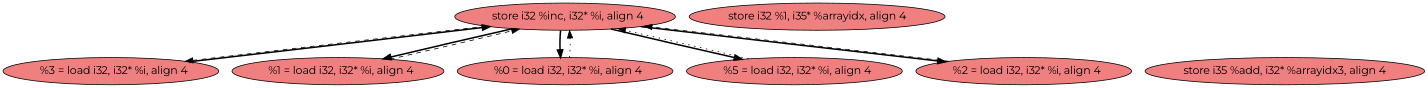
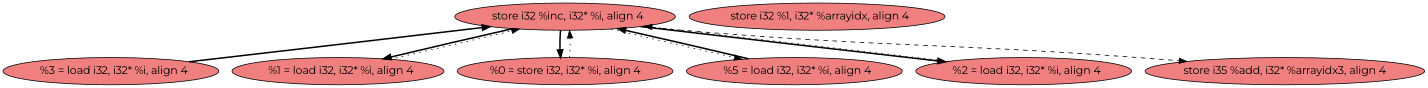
node "store i32 %1, i35* %arrayidx, align 4": label "store i32 %1, i35* %arrayidx, align 4" -> "store i32 %1, i32* %arrayidx, align 4"
edge "store i32 %inc, i32* %i, align 4" -> "%3 = load i32, i32* %i, align 4": now "store i32 %inc, i32* %i, align 4" -> "store i35 %add, i32* %arrayidx3, align 4"
edge "store i32 %inc, i32* %i, align 4" -> "%5 = load i32, i32* %i, align 4": style bold -> dotted
edge "%5 = load i32, i32* %i, align 4" -> "store i32 %inc, i32* %i, align 4": style dotted -> bold
edge "%2 = load i32, i32* %i, align 4" -> "store i32 %inc, i32* %i, align 4": style dashed -> dotted
edge "%1 = load i32, i32* %i, align 4" -> "store i32 %inc, i32* %i, align 4": style dashed -> dotted
node "%0 = load i32, i32* %i, align 4": label "%0 = load i32, i32* %i, align 4" -> "%0 = store i32, i32* %i, align 4"
